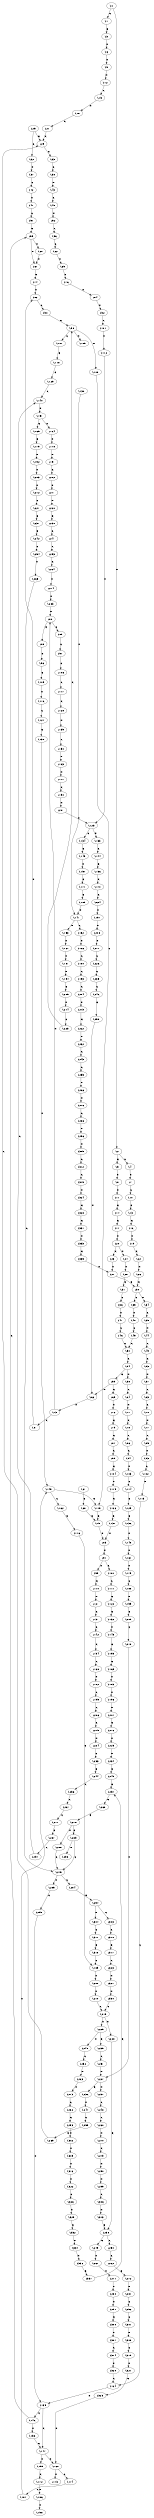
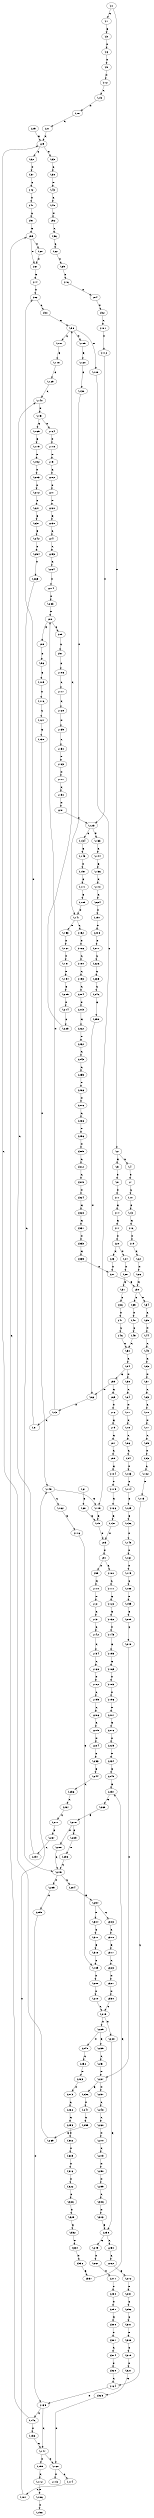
edge "S25" -> "S32": now "S29" -> "S32"
node "S120": added
edge "S289" -> "S275": now "S298" -> "S275"
